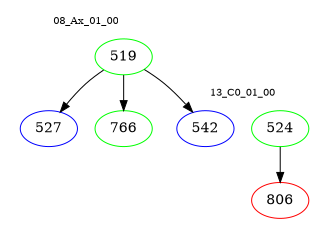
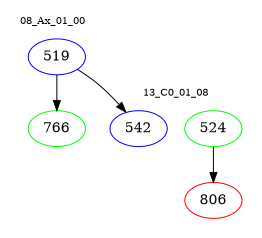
node "519": color green -> blue
cluster "13_C0_01_00": label "13_C0_01_00" -> "13_C0_01_08"
node "527": removed
